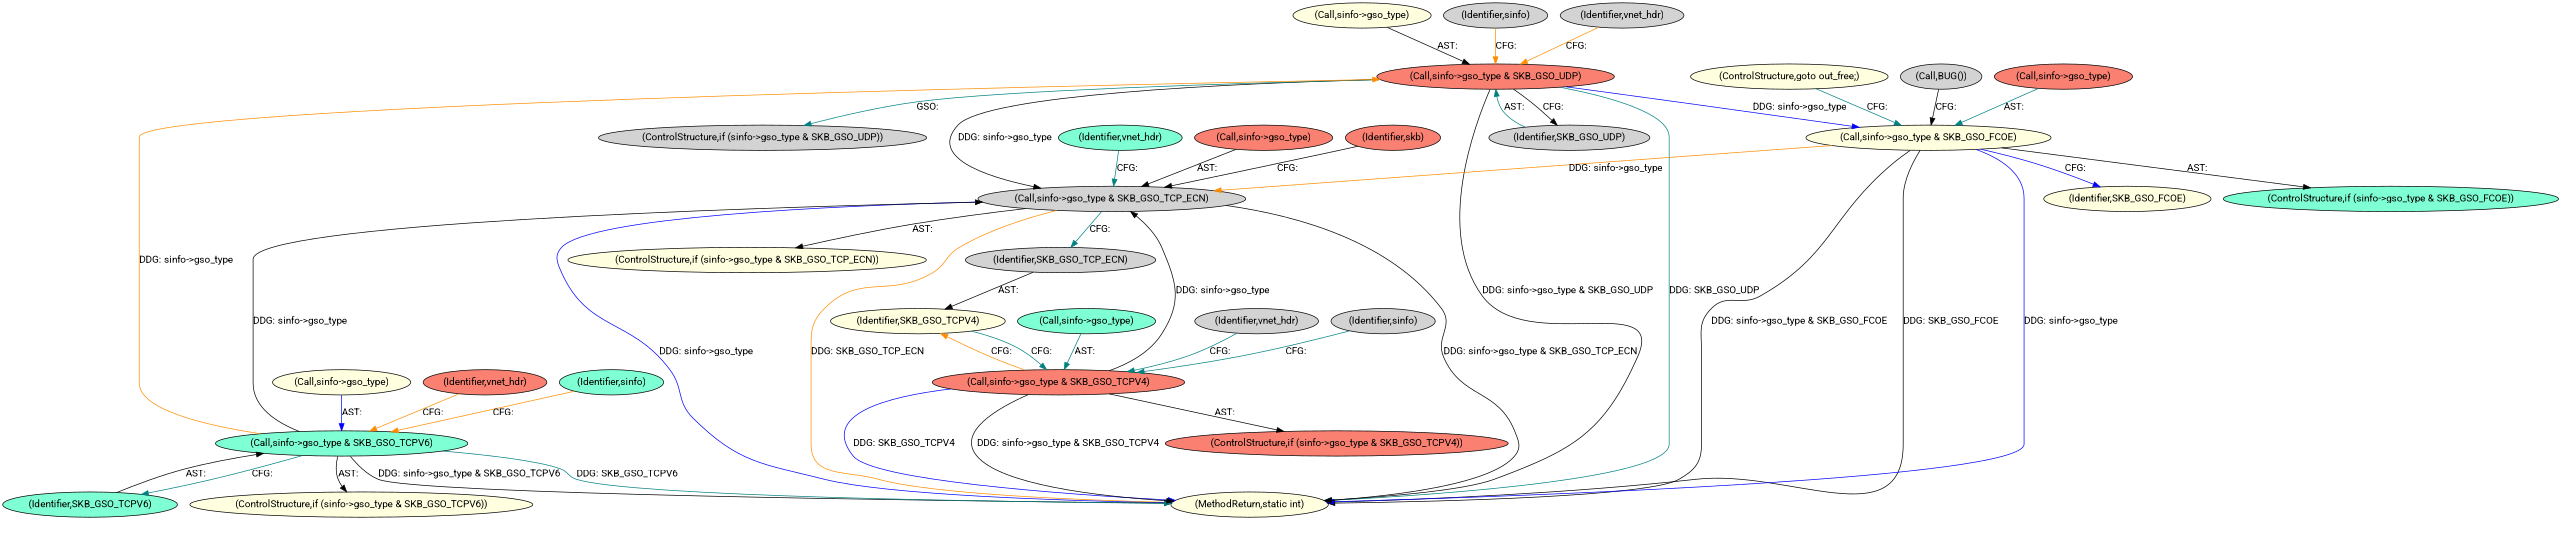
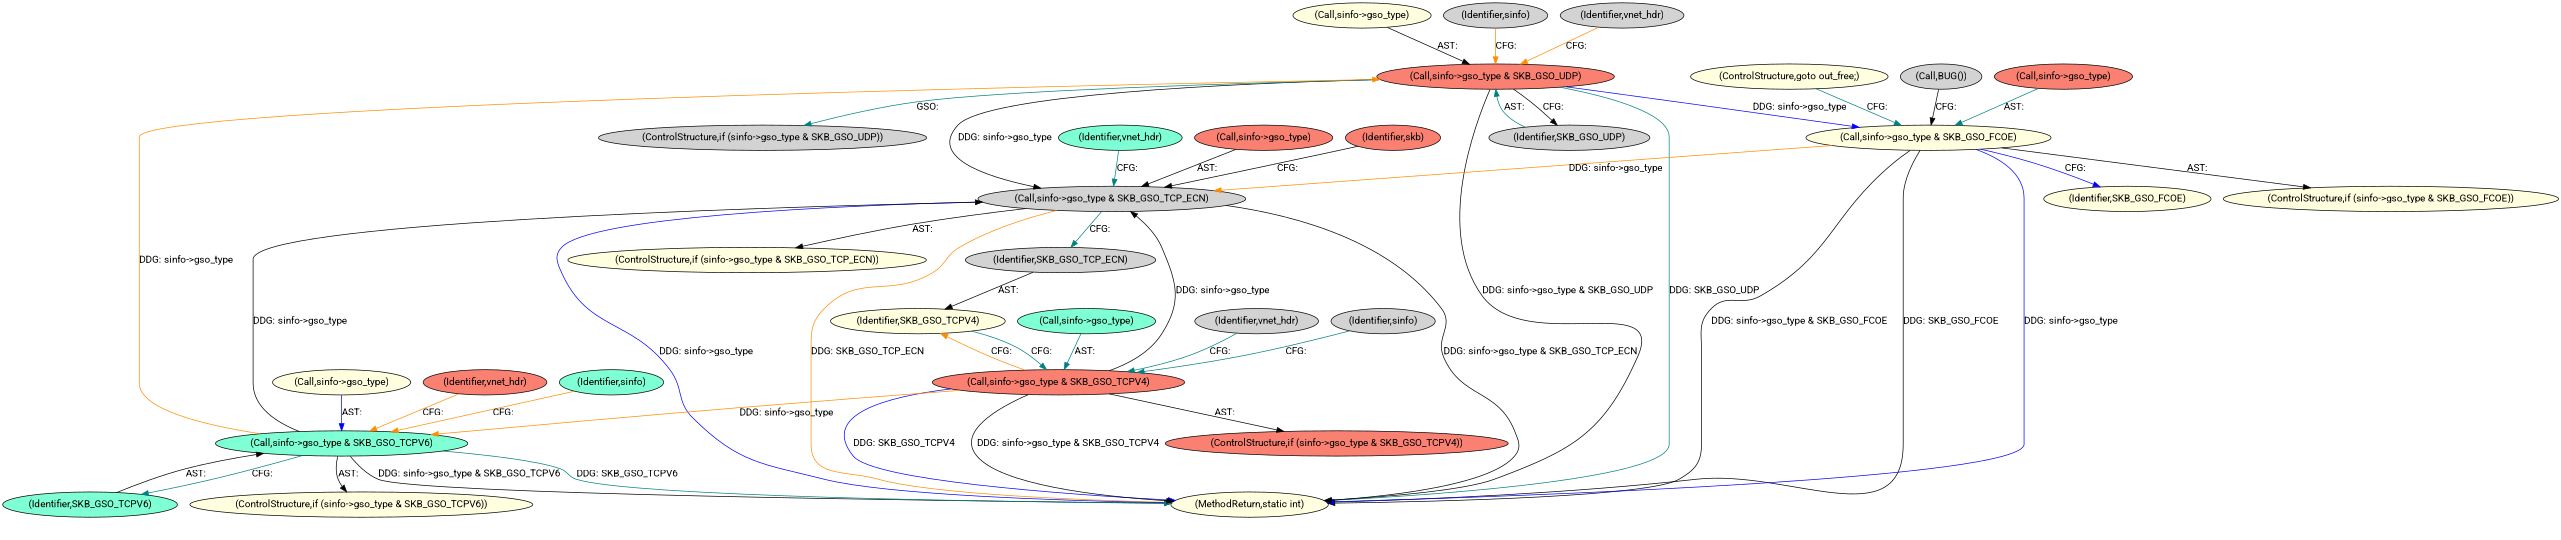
node "(ControlStructure,if (sinfo->gso_type & SKB_GSO_FCOE))": fillcolor aquamarine -> lightyellow
edge "(Call,sinfo->gso_type & SKB_GSO_TCPV4)" -> "(Call,sinfo->gso_type & SKB_GSO_TCPV6)": added, label "DDG: sinfo->gso_type"
